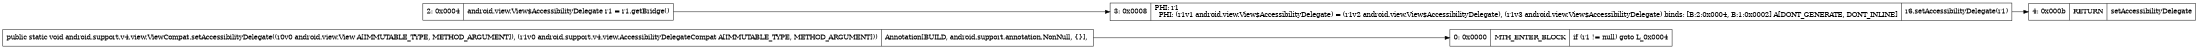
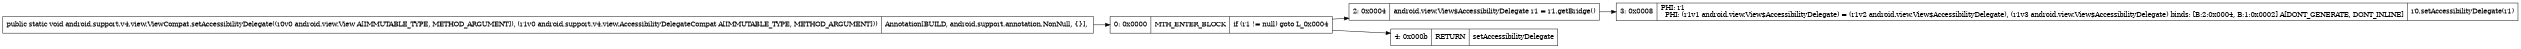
node "3: 0x0008": text "r6.setAccessibilityDelegate(r1)" -> "r0.setAccessibilityDelegate(r1)"
edge "3: 0x0008" -> "4: 0x000b": now "0: 0x0000" -> "4: 0x000b"
edge "0: 0x0000" -> "2: 0x0004": added
